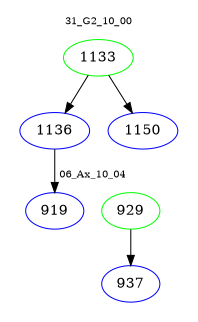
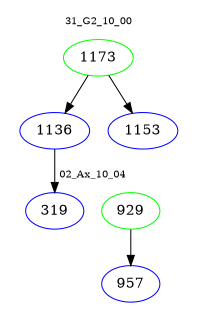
node "1133": label "1133" -> "1173"
node "1150": label "1150" -> "1153"
cluster "06_Ax_10_04": label "06_Ax_10_04" -> "02_Ax_10_04"
node "919": label "919" -> "319"
node "937": label "937" -> "957"
